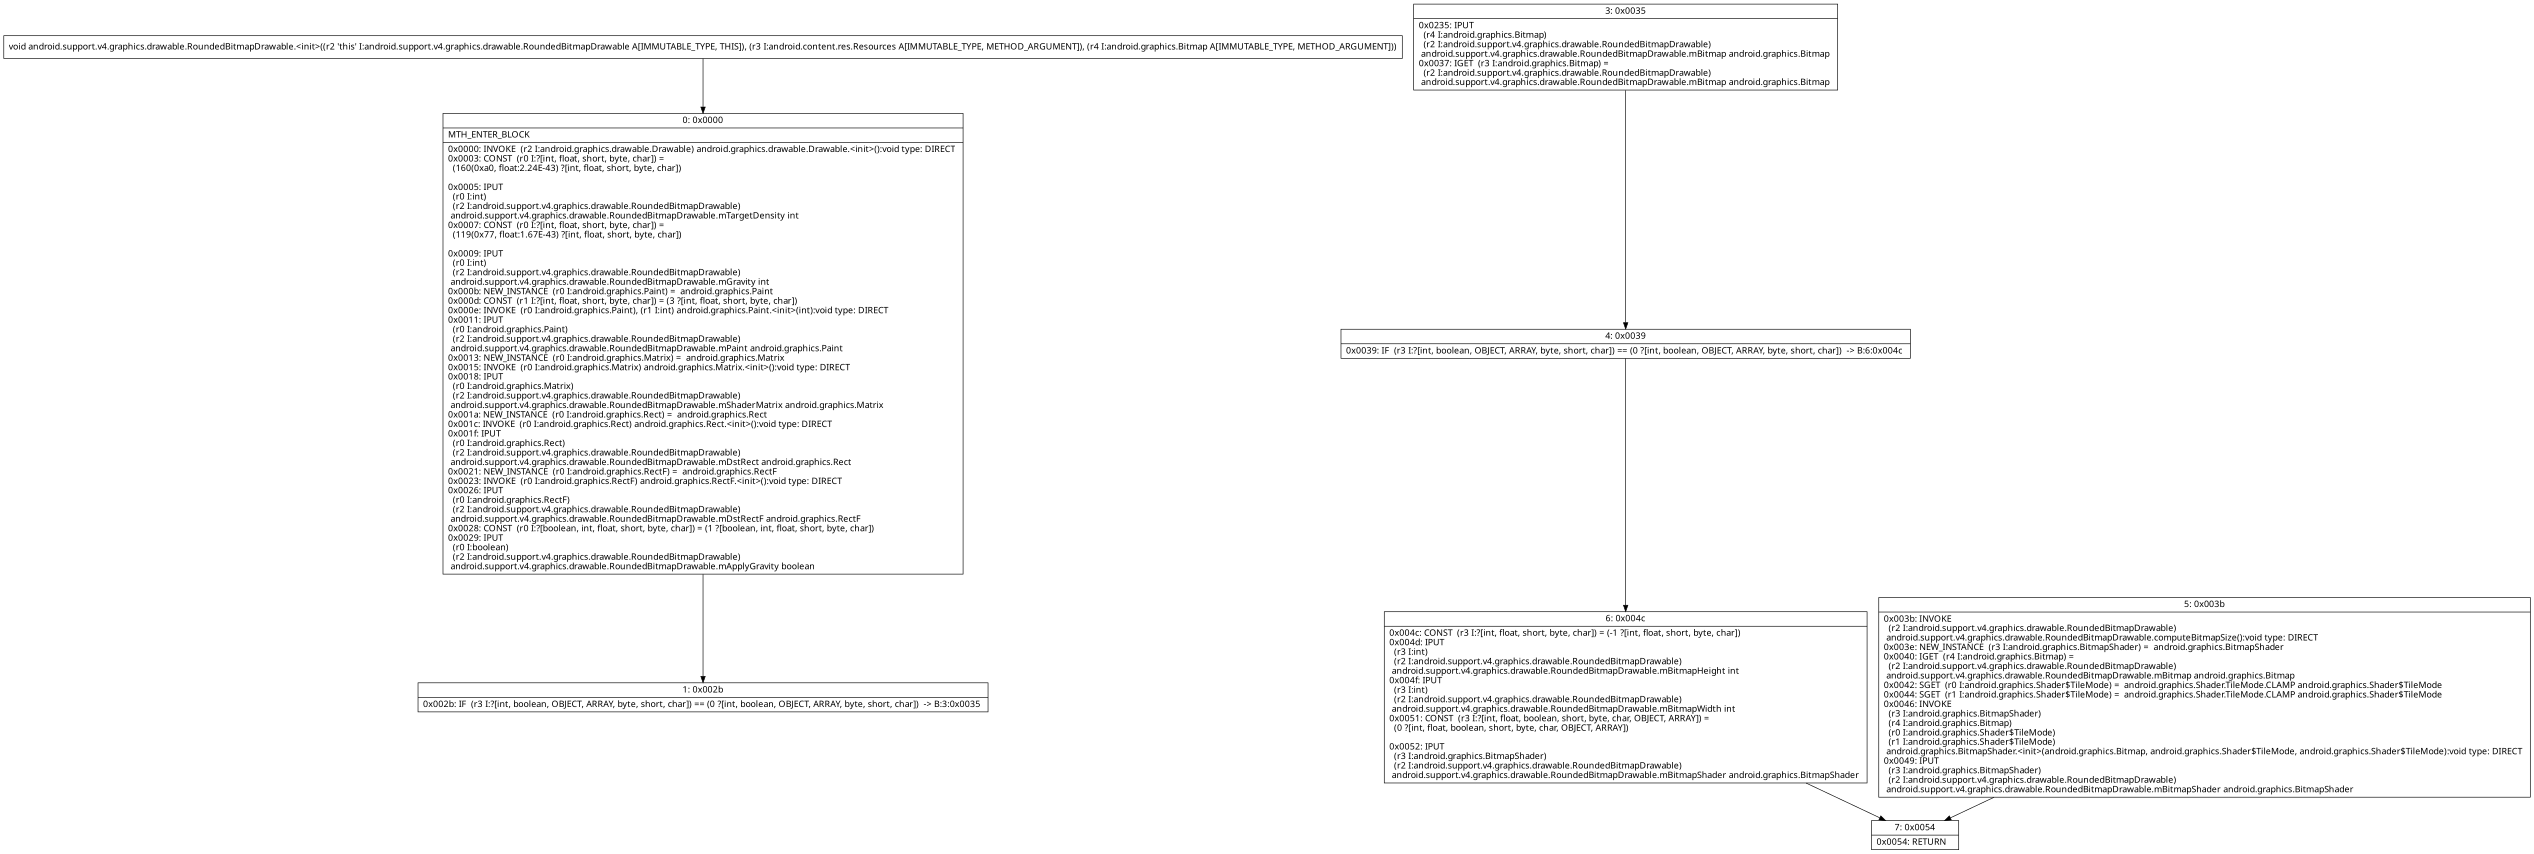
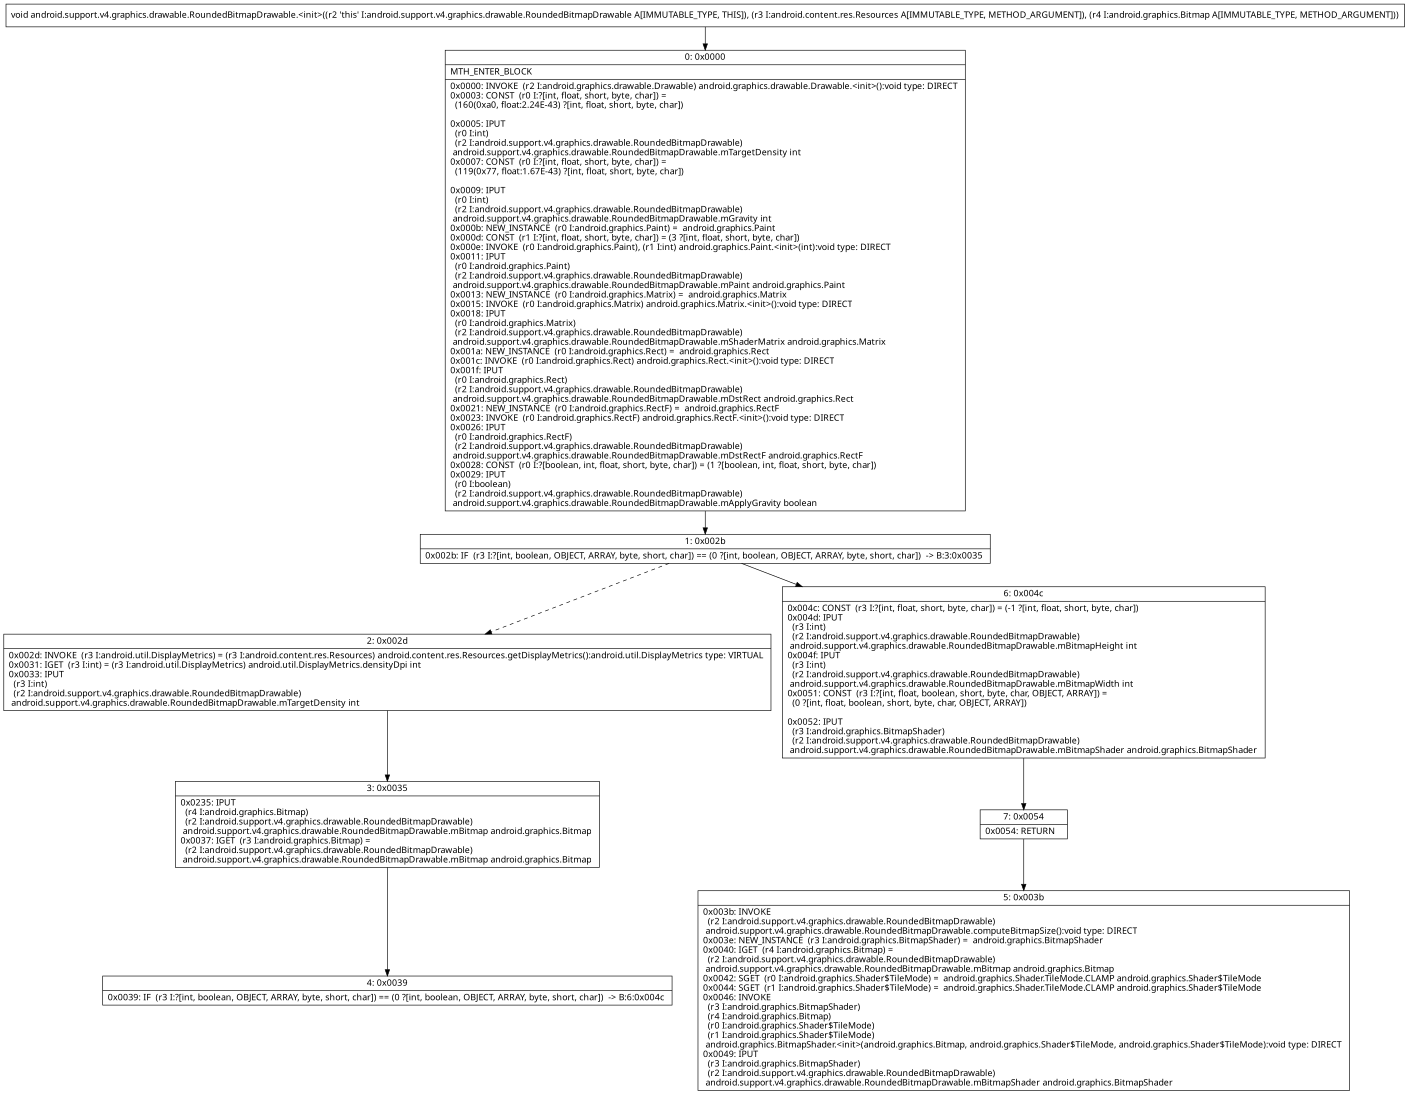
edge "4: 0x0039" -> "6: 0x004c": now "1: 0x002b" -> "6: 0x004c"
node "2: 0x002d": added
edge "5: 0x003b" -> "7: 0x0054": reversed
